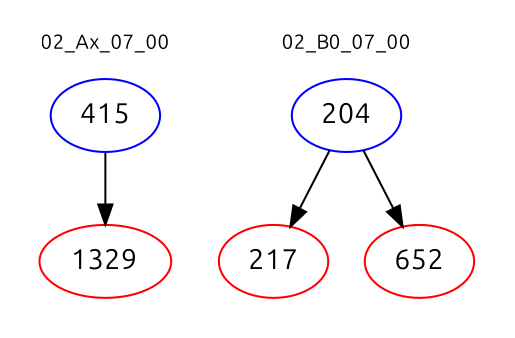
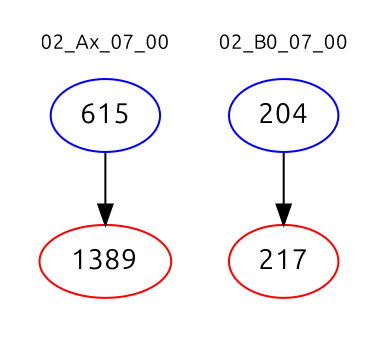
node "415": label "415" -> "615"
node "1329": label "1329" -> "1389"
node "652": removed
